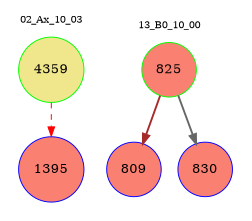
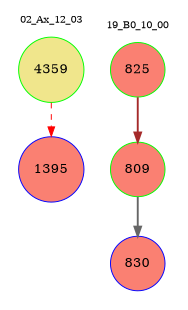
cluster "02_Ax_10_03": label "02_Ax_10_03" -> "02_Ax_12_03"
cluster "13_B0_10_00": label "13_B0_10_00" -> "19_B0_10_00"
edge "825" -> "830": now "809" -> "830"
node "809": color blue -> green
